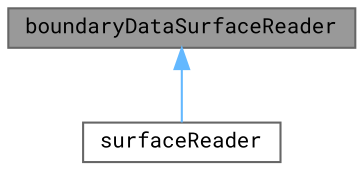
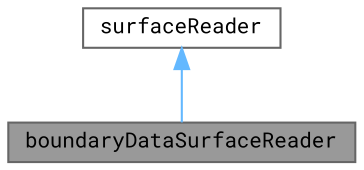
edge "surfaceReader" -> "boundaryDataSurfaceReader": reversed
